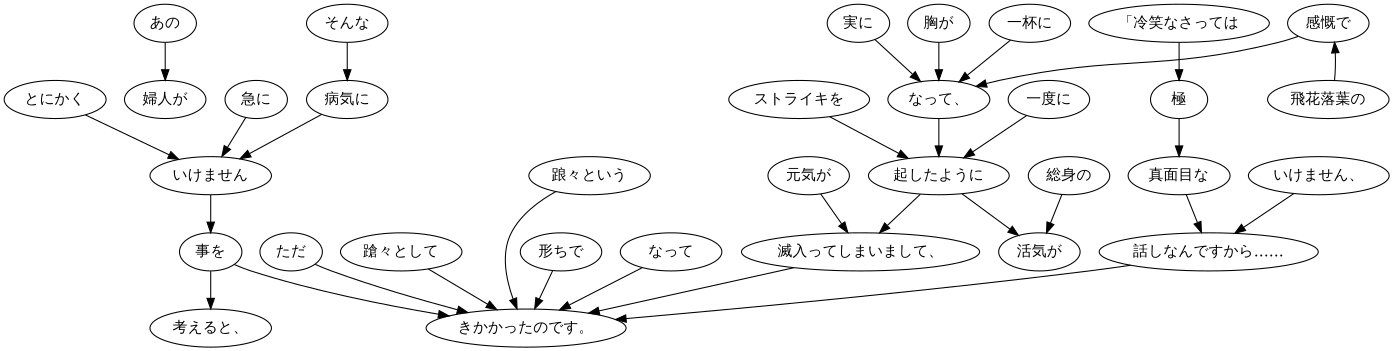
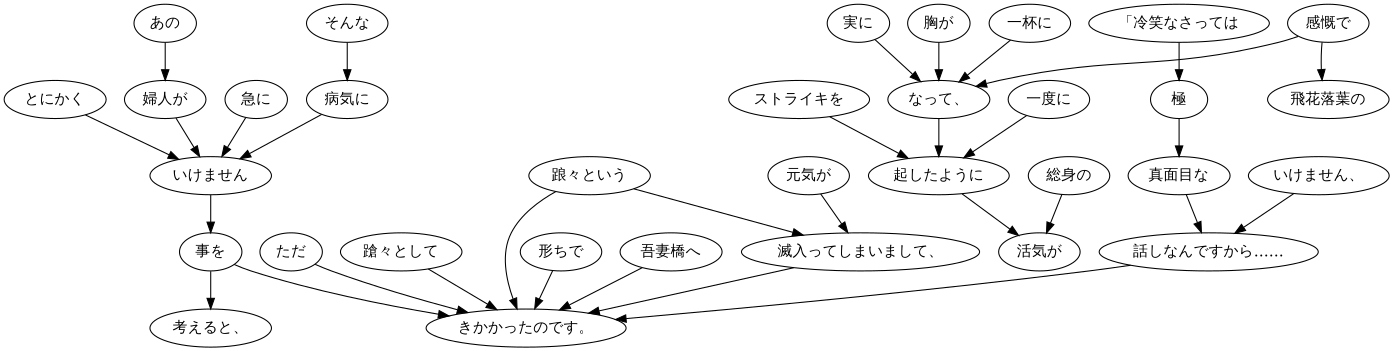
edge "飛花落葉の" -> "感慨で": reversed
edge "婦人が" -> "いけません": added
edge "起したように" -> "滅入ってしまいまして、": now "踉々という" -> "滅入ってしまいまして、"
node "なって": label "なって" -> "吾妻橋へ"
